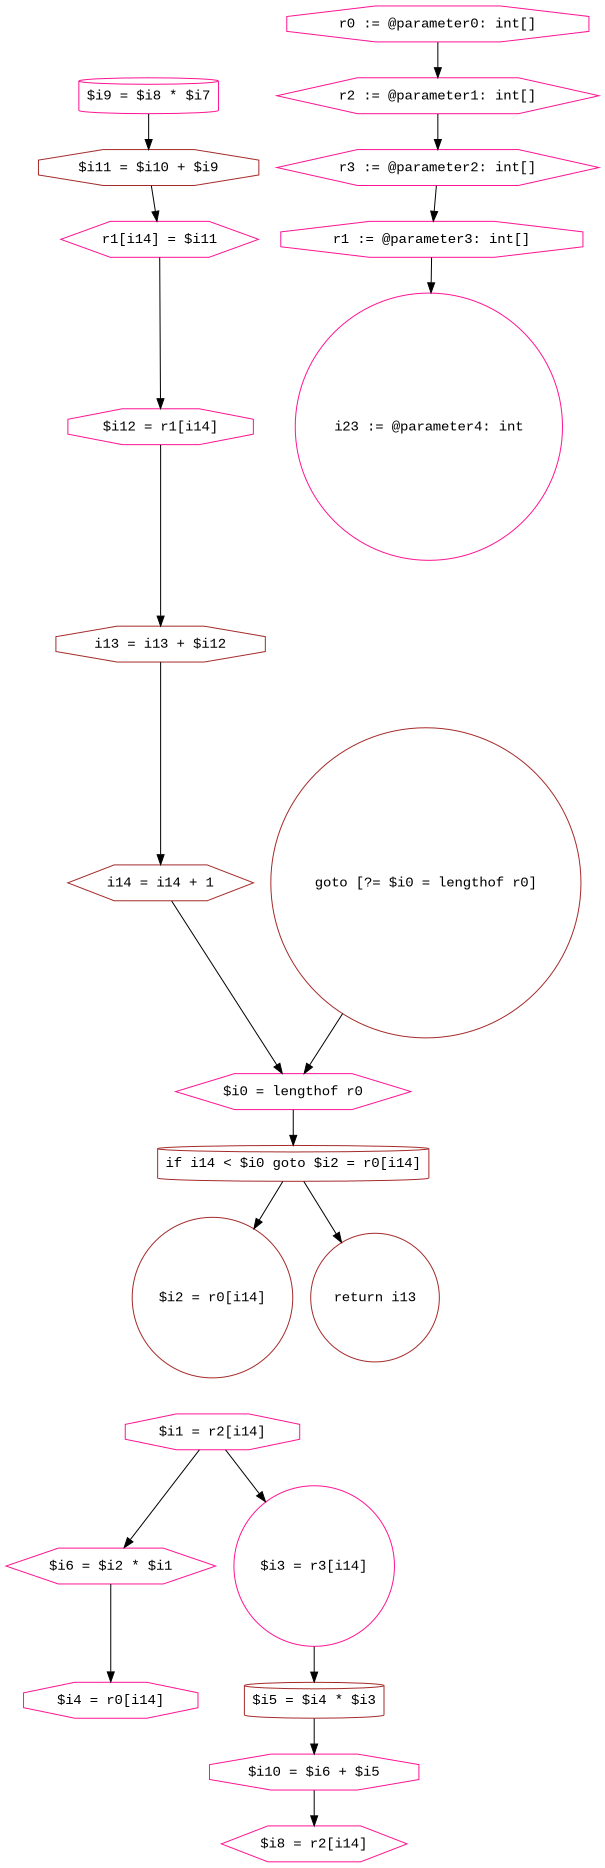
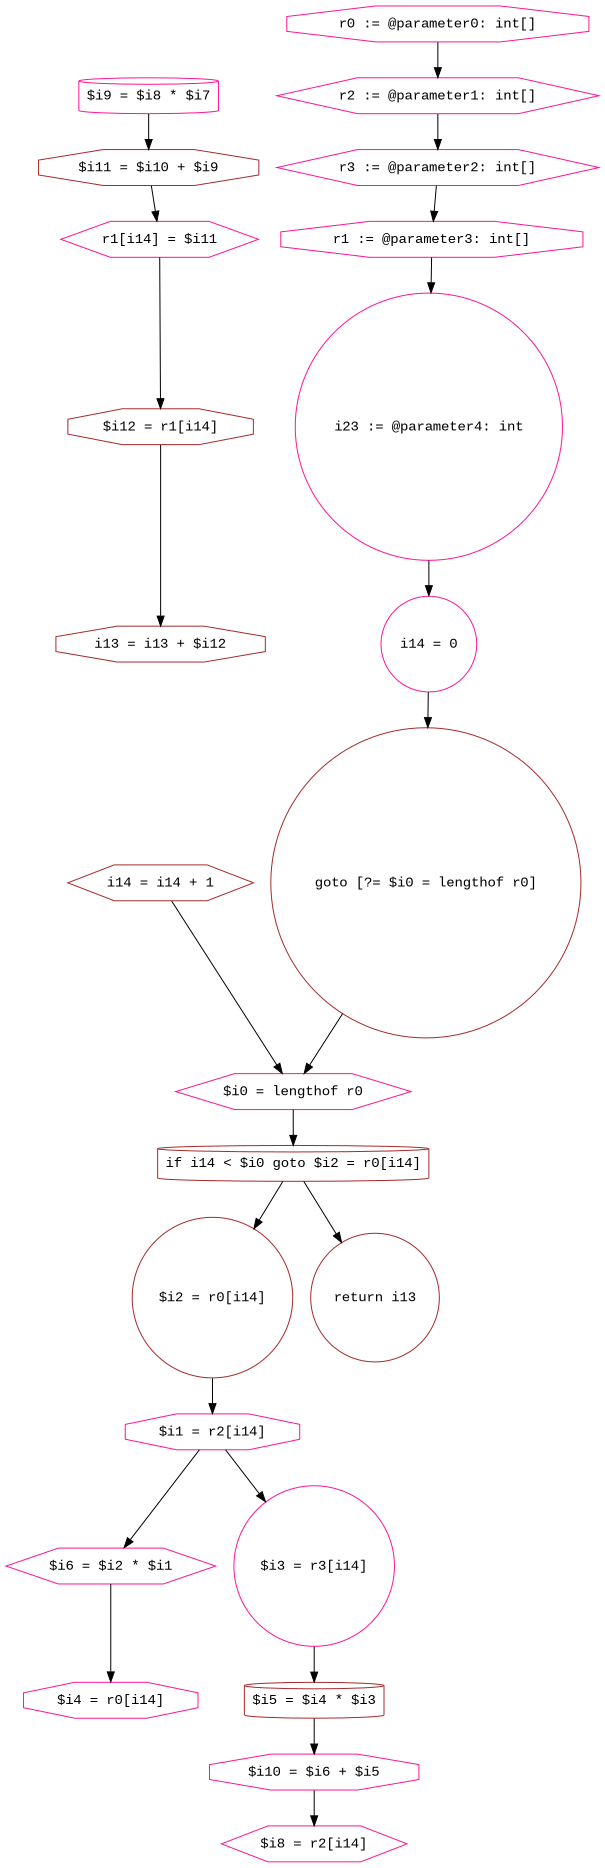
node "$i12 = r1[i14]": color deeppink -> brown
node "i14 = 0": added
edge "i13 = i13 + $i12" -> "i14 = i14 + 1": removed
edge "$i2 = r0[i14]" -> "$i1 = r2[i14]": added
